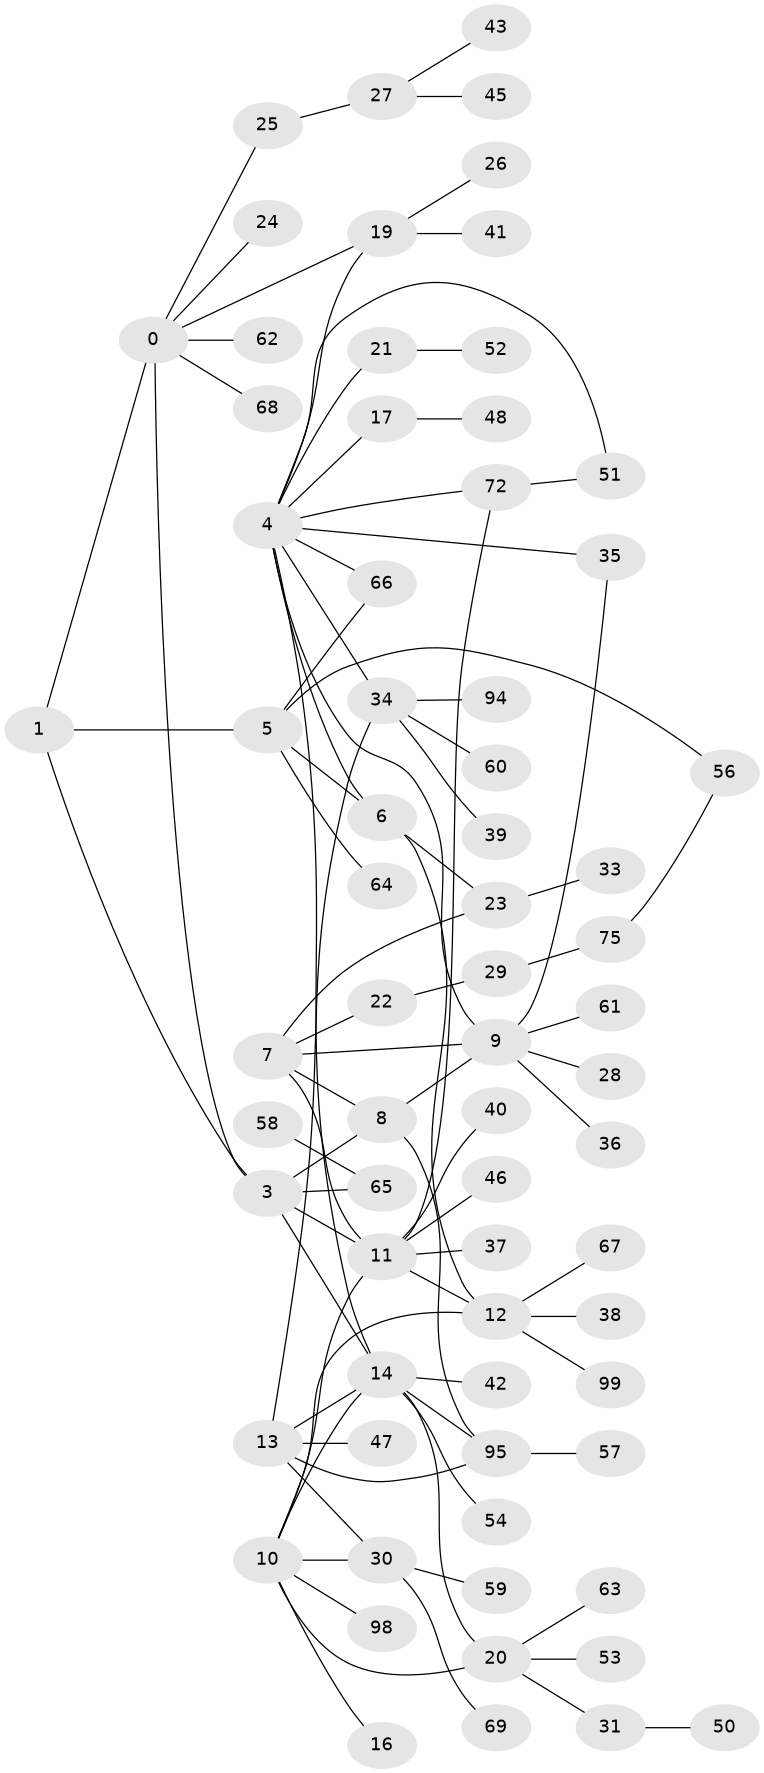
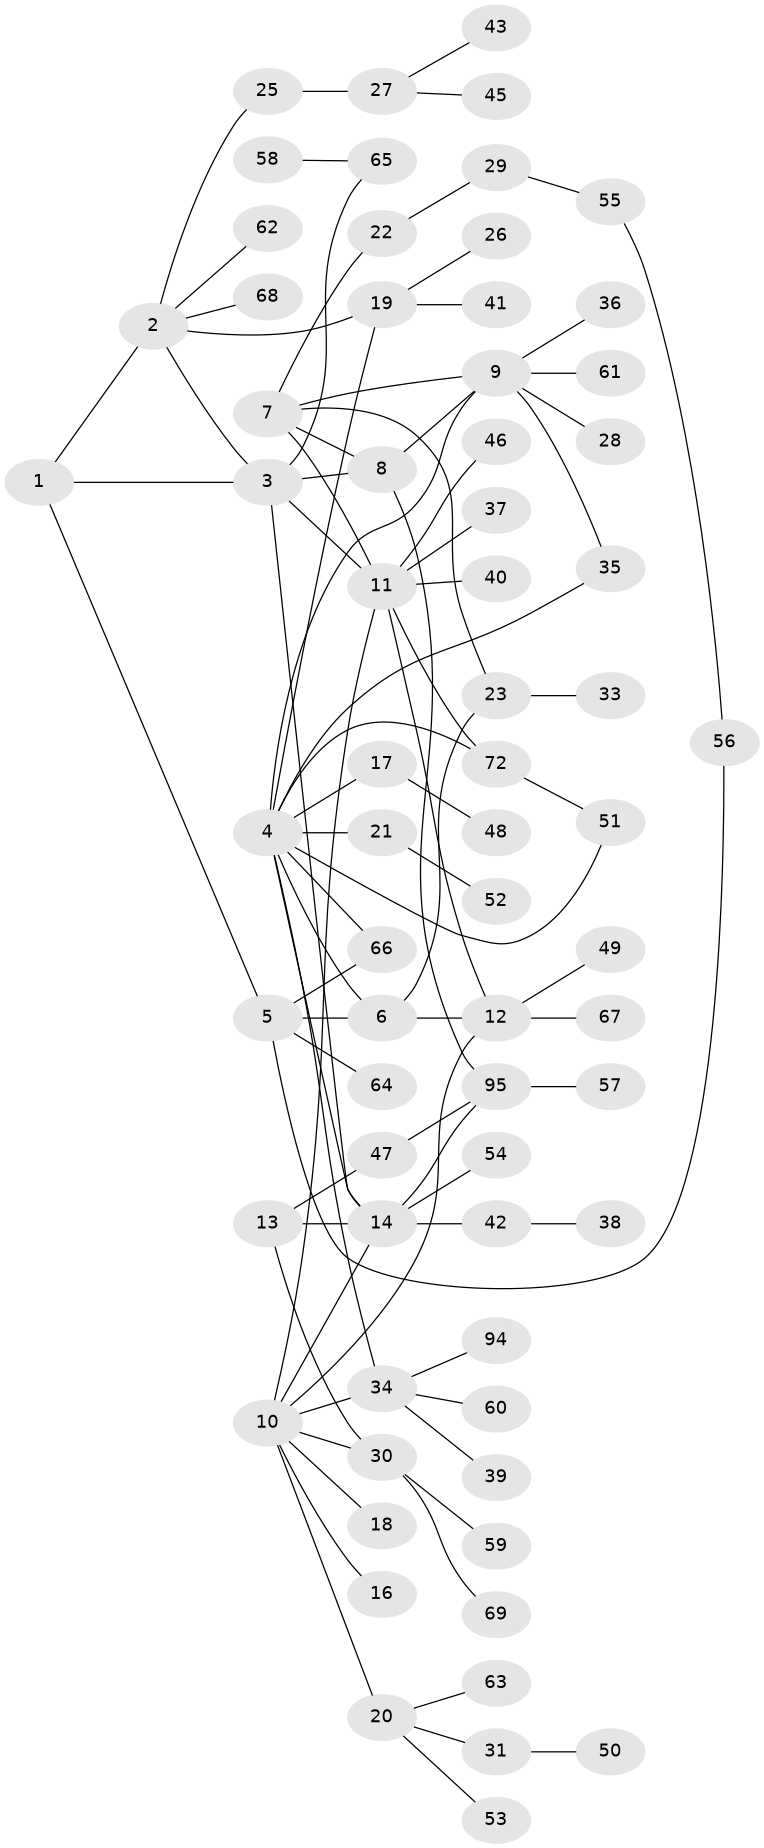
node "24": removed
node "0": label "0" -> "2"
node "75": label "75" -> "55"
edge "34" -- "13": now "34" -- "10"
edge "12" -- "38": now "42" -- "38"
node "99": label "99" -> "49"
edge "13" -- "95": now "47" -- "95"
edge "14" -- "20": removed
node "98": label "98" -> "18"
